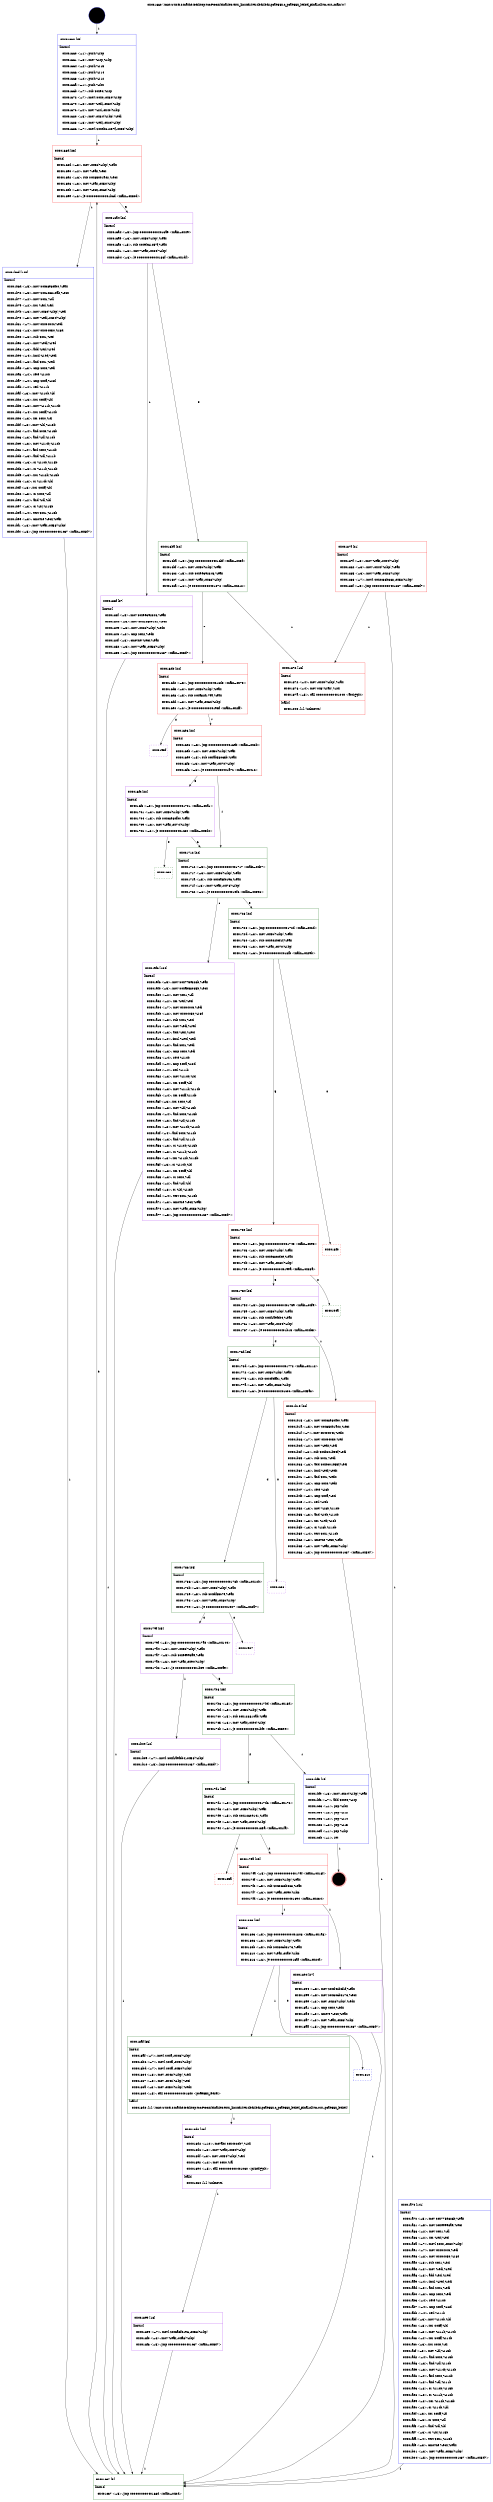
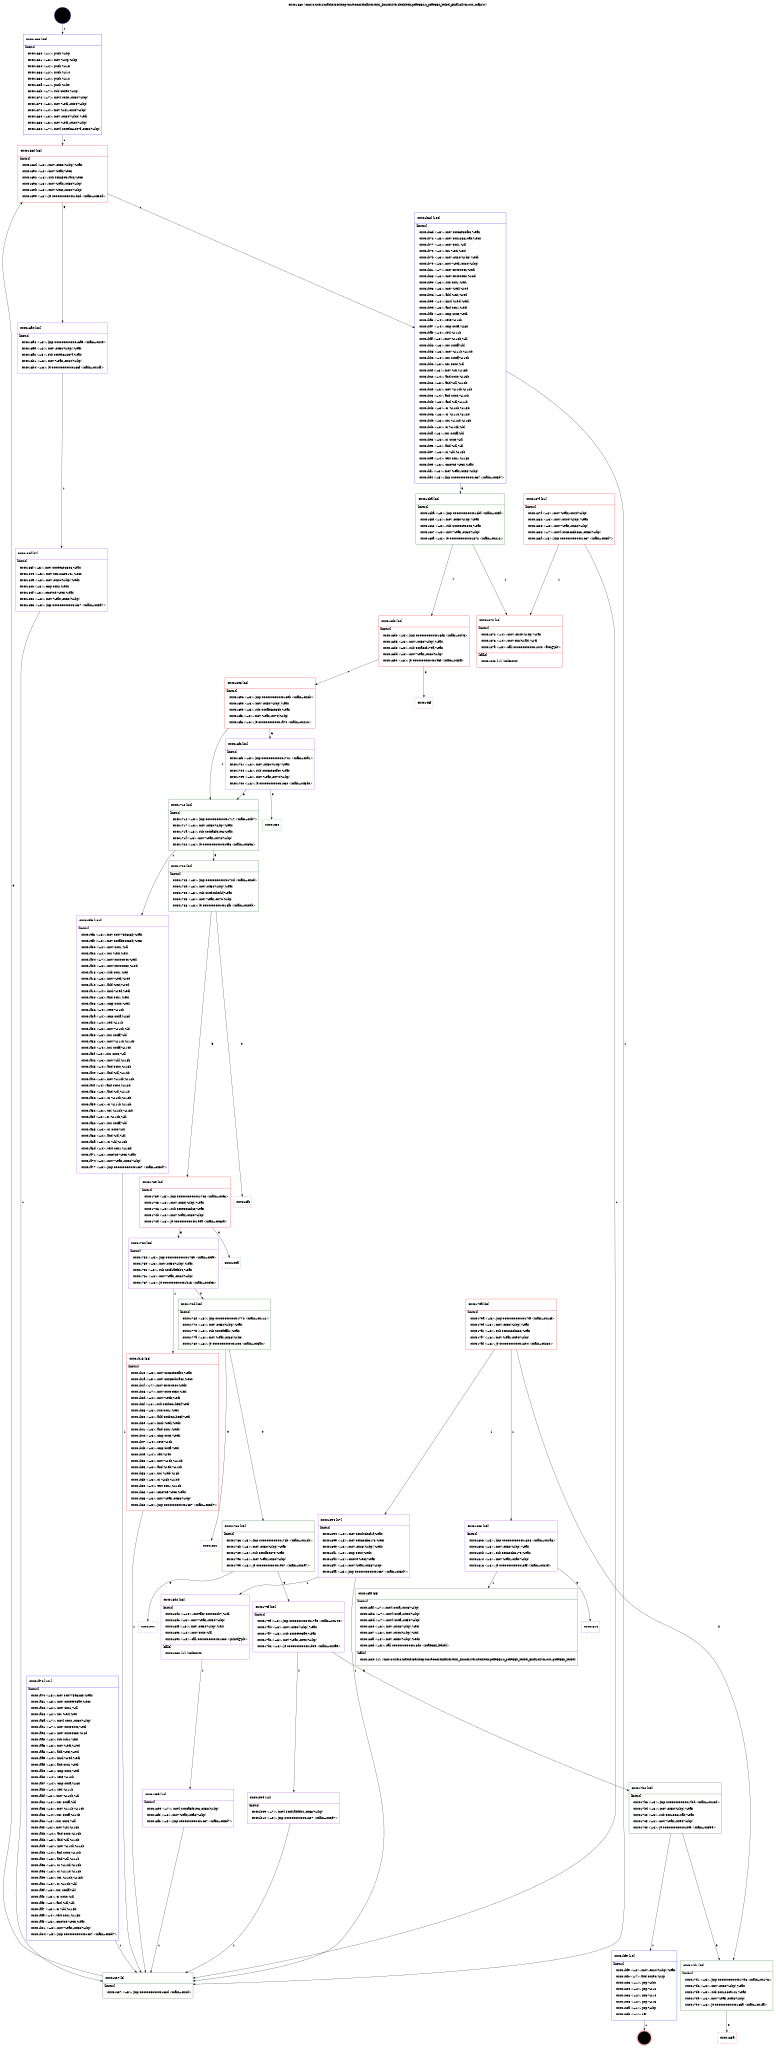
edge "0x4016a4 [22]" -> "0x4016ba [22]": now "0x401b6d [140]" -> "0x4016ba [22]"
edge "0x4017d1 [25]" -> "0x4017ea [25]": reversed
edge "0x4018af [35]" -> "0x4018d2 [23]": now "0x401894 [27]" -> "0x4018d2 [23]"
